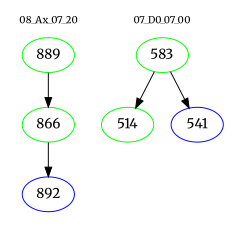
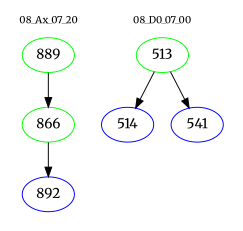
cluster "07_D0_07_00": label "07_D0_07_00" -> "08_D0_07_00"
node "583": label "583" -> "513"
node "514": color green -> blue
